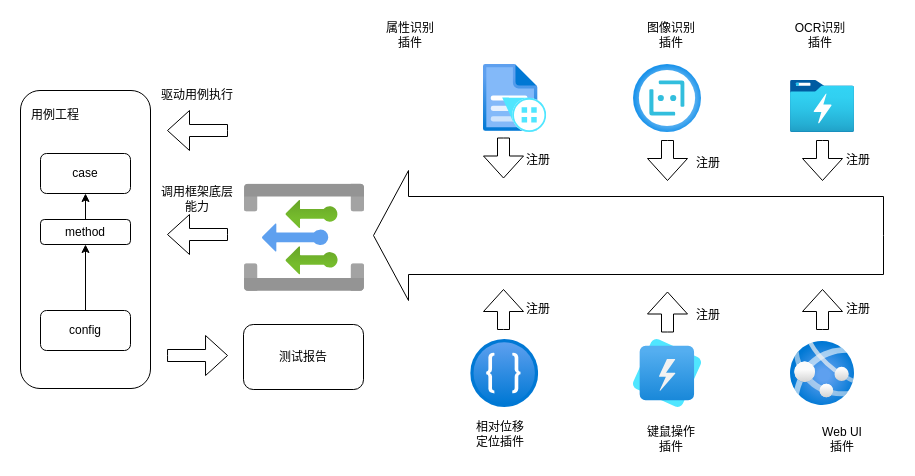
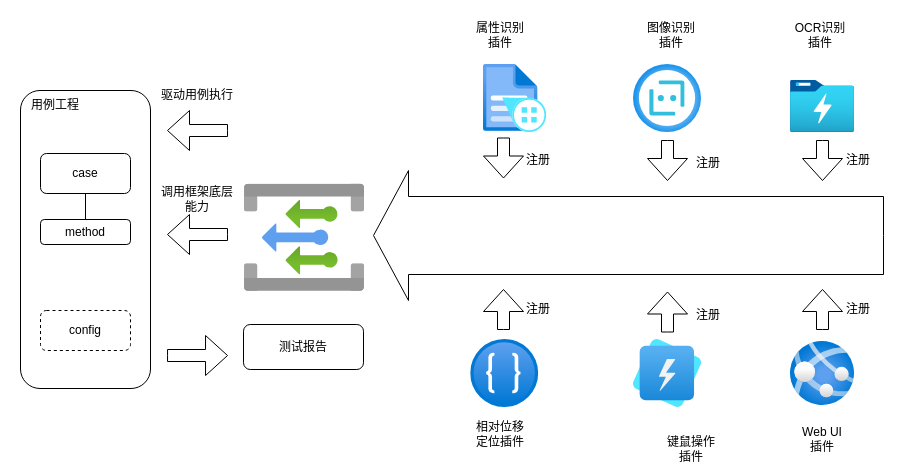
node "属性识别插件": moved (411, 36) -> (501, 36)
node "用例工程": moved (56, 116) -> (56, 106)
edge "method" -> "case": arrowhead classic -> none
edge "config" -> "method": removed
node "config": style solid -> dashed
node "测试报告": size 120x65 -> 120x45
node "键鼠操作插件": moved (672, 440) -> (692, 450)
node "Web UI 插件": moved (843, 440) -> (823, 440)
